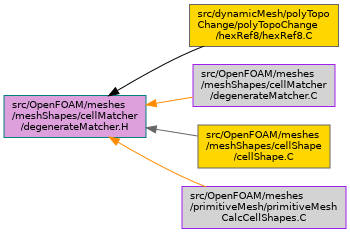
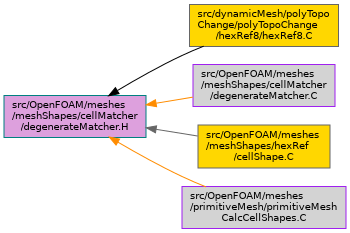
node "src/OpenFOAM/meshes /meshShapes/cellShape /cellShape.C": label "src/OpenFOAM/meshes /meshShapes/cellShape /cellShape.C" -> "src/OpenFOAM/meshes /meshShapes/hexRef /cellShape.C"
